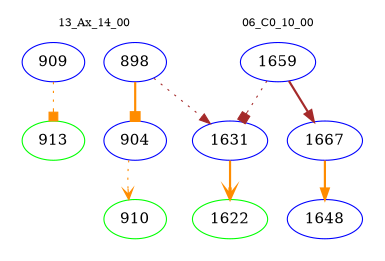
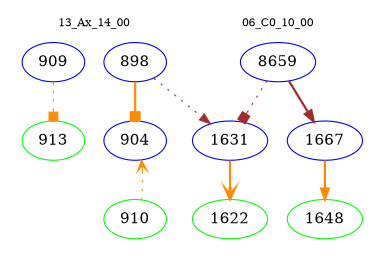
node "1659": label "1659" -> "8659"
edge "904" -> "910": reversed
node "1648": color blue -> green
